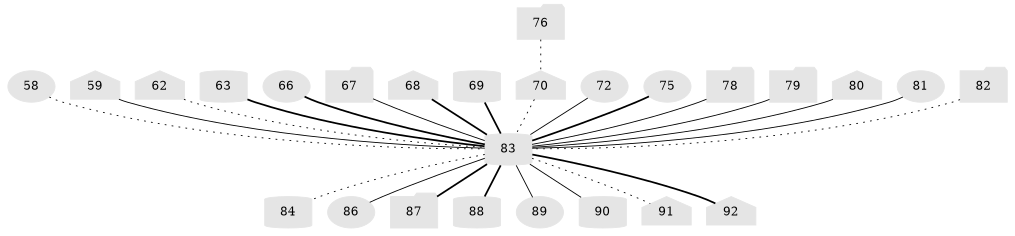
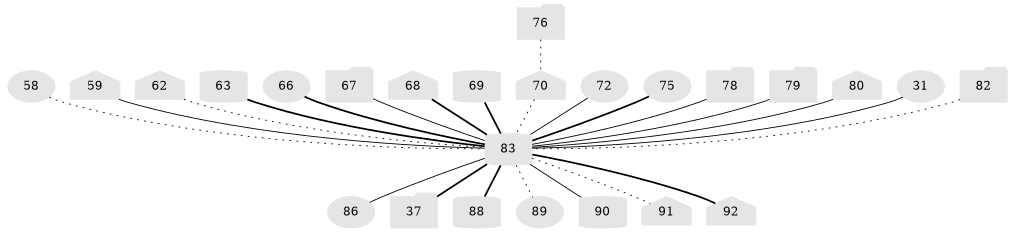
node "81": label "81" -> "31"
edge "83" -- "89": style solid -> dotted
node "84": removed
node "87": label "87" -> "37"
